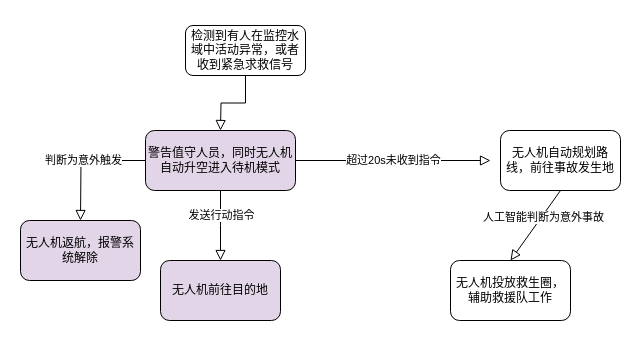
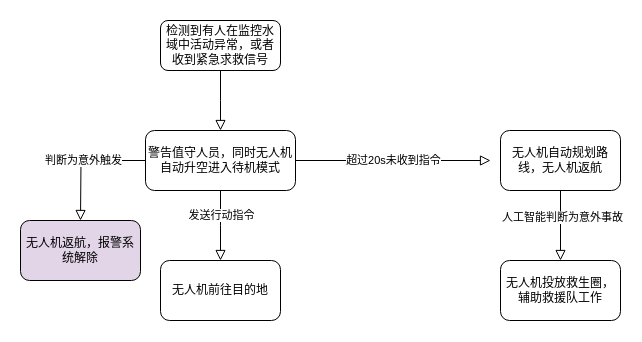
node "检测到有人在监控水域中活动异常，或者收到紧急求救信号": moved (246, 51) -> (221, 46)
node "警告值守人员，同时无人机自动升空进入待机模式": fillcolor #e1d5e7 -> #ffffff
node "无人机自动规划路线，前往事故发生地": label "无人机自动规划路线，前往事故发生地" -> "无人机自动规划路线，无人机返航"
node "无人机前往目的地": fillcolor #e1d5e7 -> #ffffff
node "无人机投放救生圈，辅助救援队工作": moved (511, 291) -> (561, 291)
